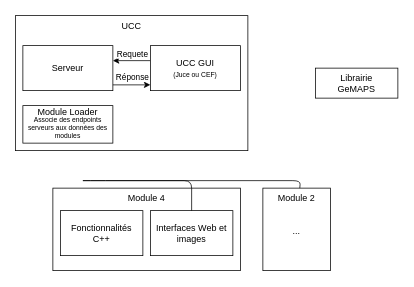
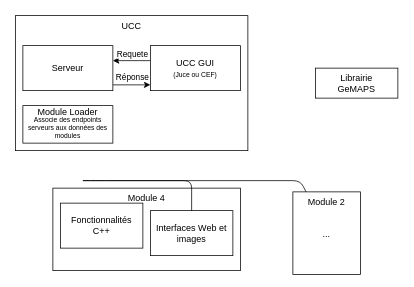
node "Module 2 ...": moved (297, 229) -> (327, 233)
node "Fonctionnalités C++": moved (102, 233) -> (102, 225)
